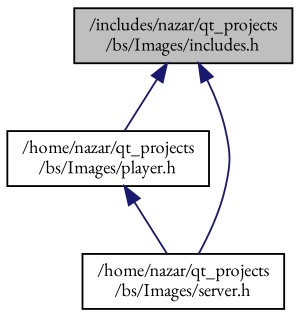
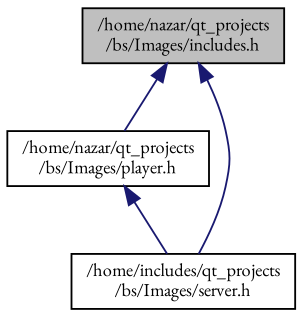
node "/includes/nazar/qt_projects /bs/Images/includes.h": label "/includes/nazar/qt_projects /bs/Images/includes.h" -> "/home/nazar/qt_projects /bs/Images/includes.h"
node "/home/nazar/qt_projects /bs/Images/server.h": label "/home/nazar/qt_projects /bs/Images/server.h" -> "/home/includes/qt_projects /bs/Images/server.h"
